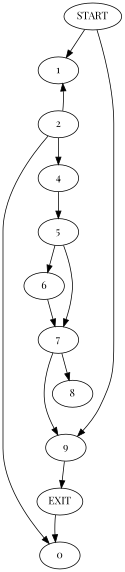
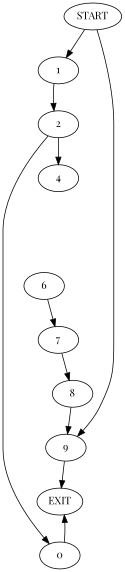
edge "2" -> "1": reversed
node "5": removed
edge "7" -> "9": now "8" -> "9"
edge "EXIT" -> "0": reversed
